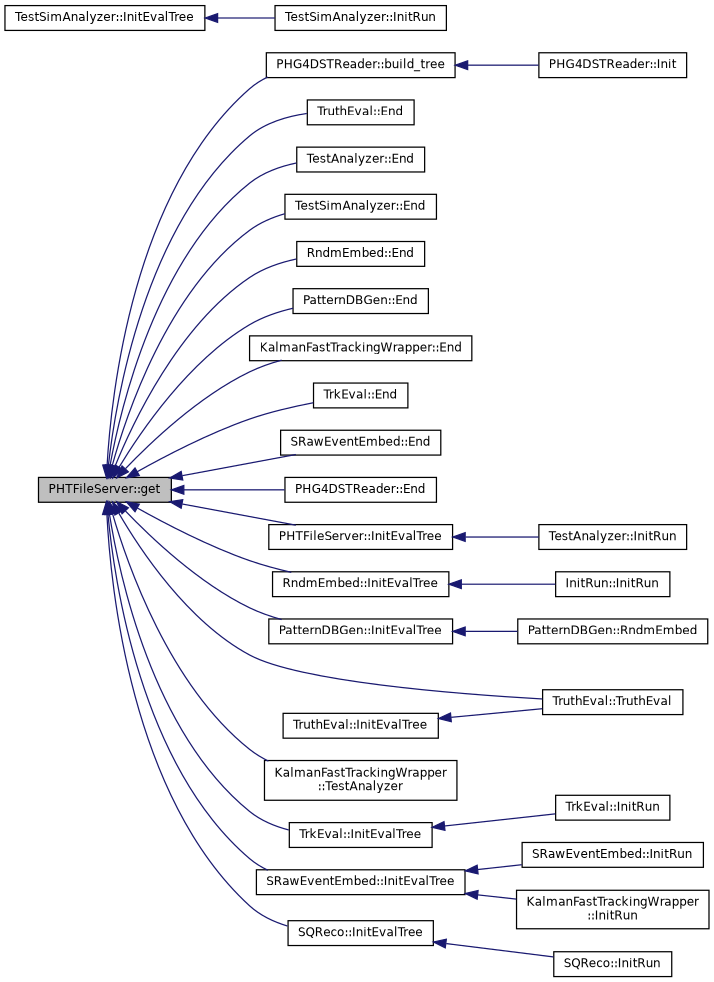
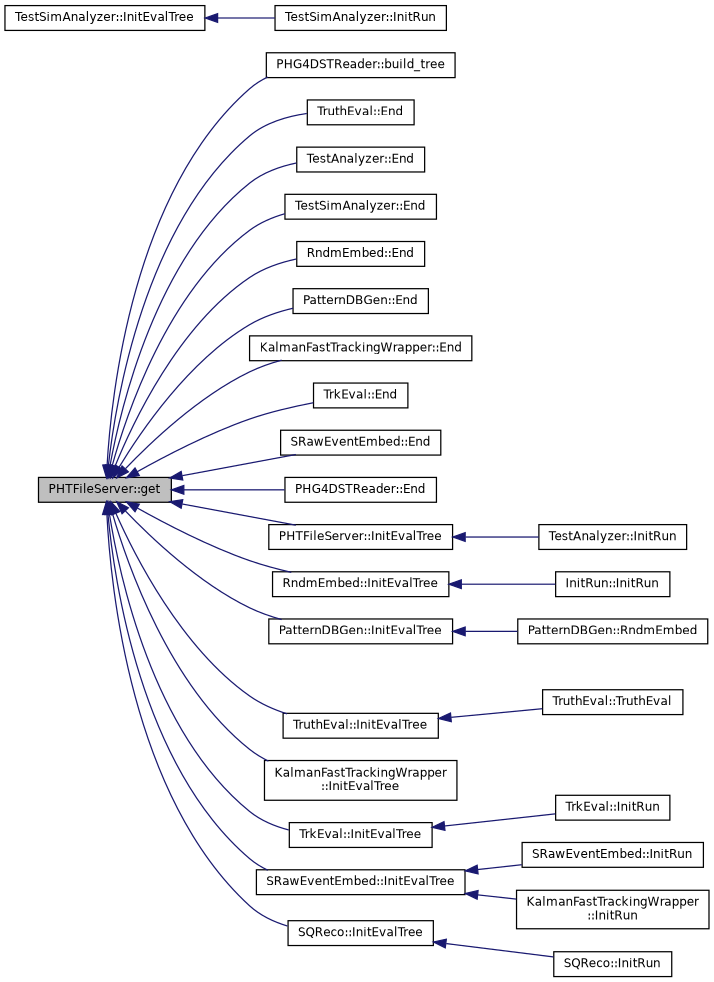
node "PHG4DSTReader::Init": removed
edge "TruthEval::TruthEval" -> "PHTFileServer::get": now "TruthEval::InitEvalTree" -> "PHTFileServer::get"
node "KalmanFastTrackingWrapper ::TestAnalyzer": label "KalmanFastTrackingWrapper ::TestAnalyzer" -> "KalmanFastTrackingWrapper ::InitEvalTree"
